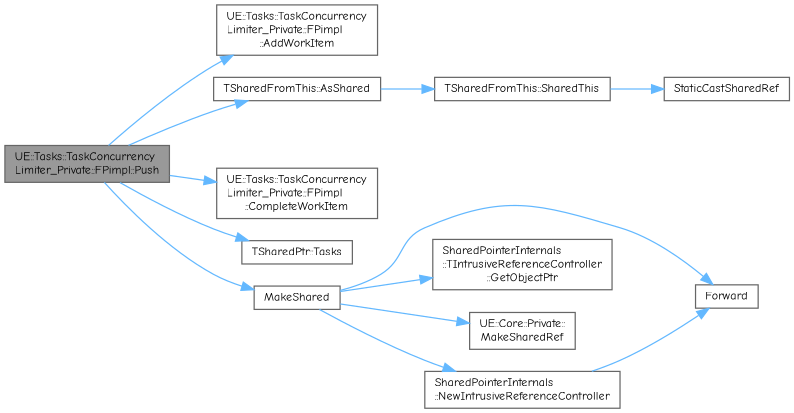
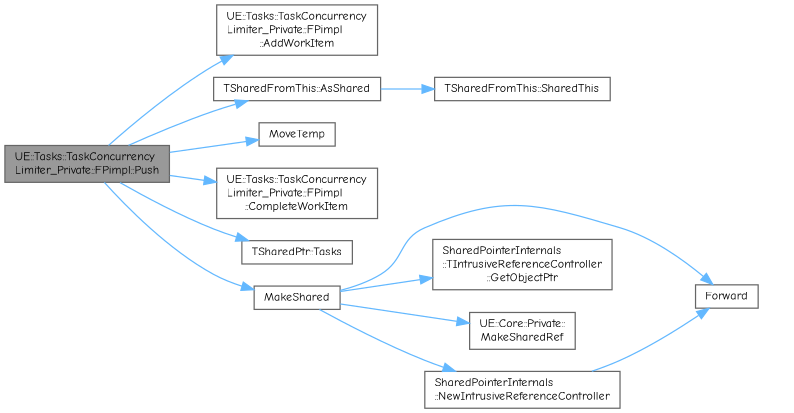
node "StaticCastSharedRef": removed
node "MoveTemp": added
